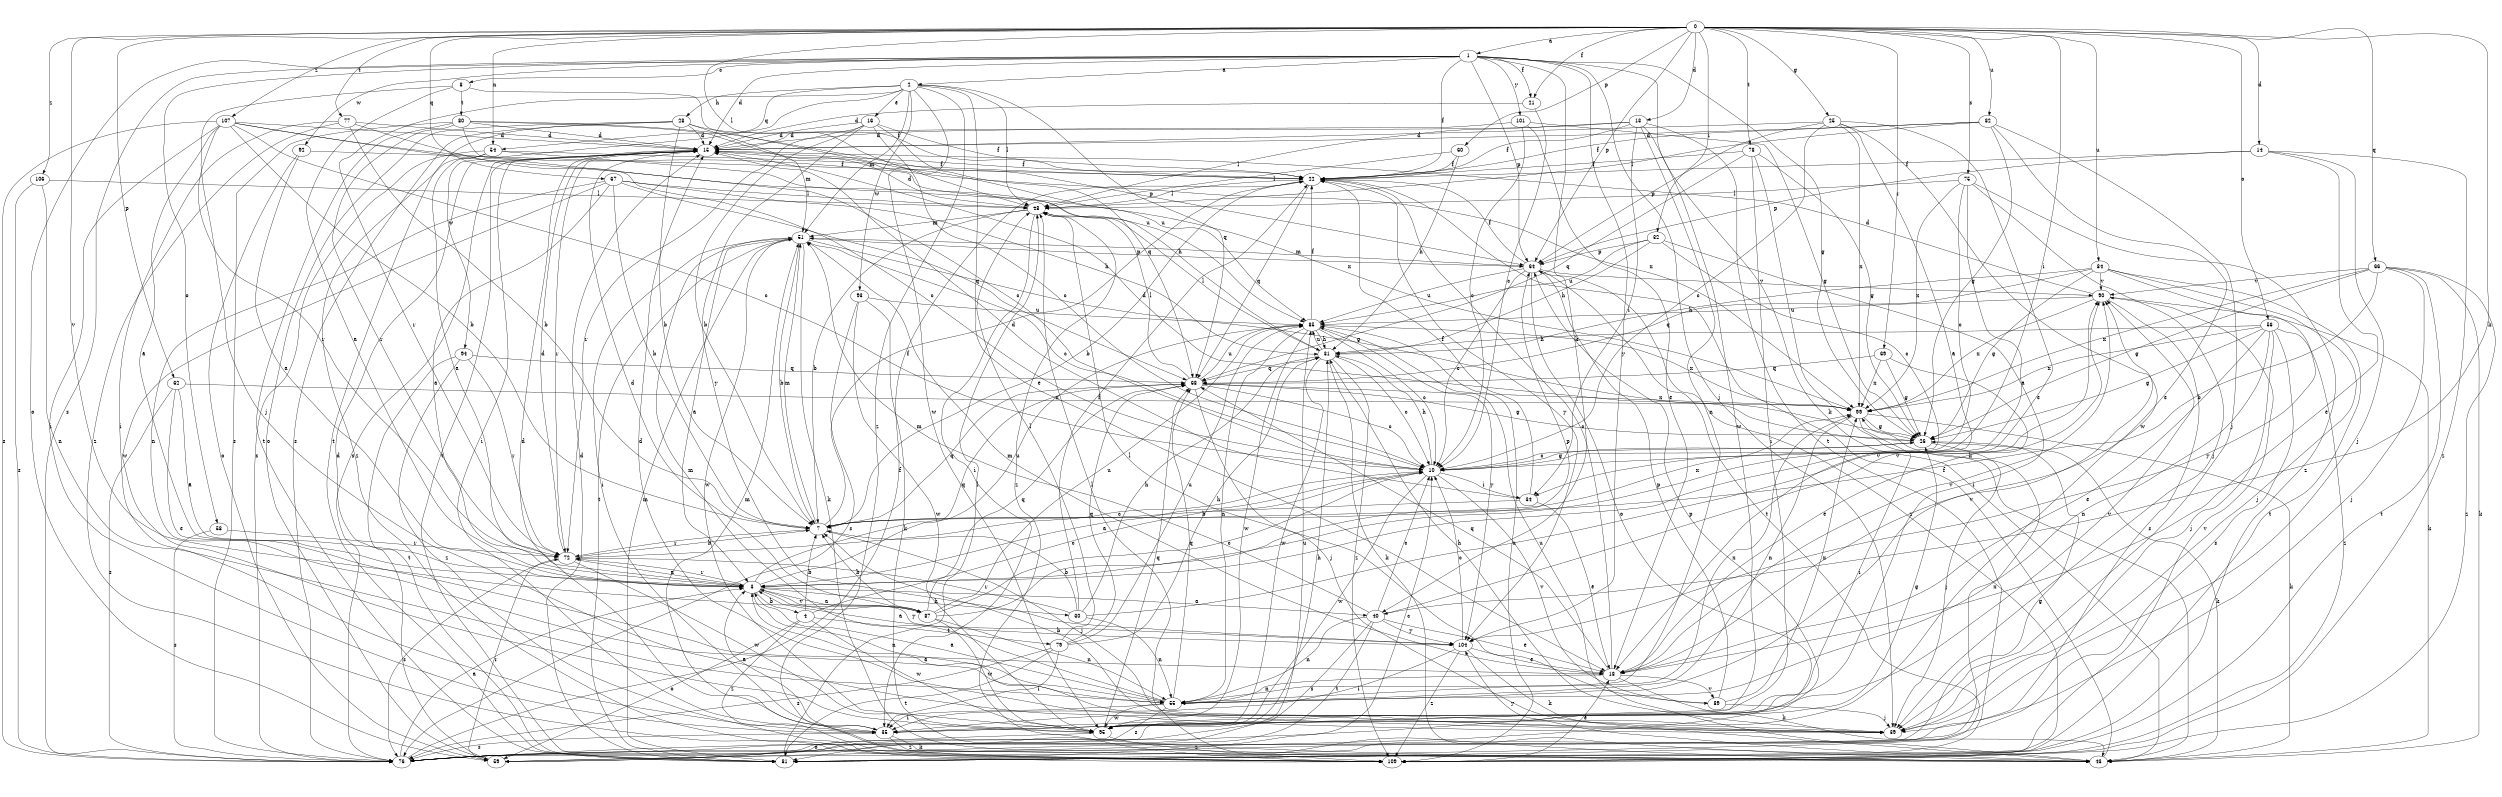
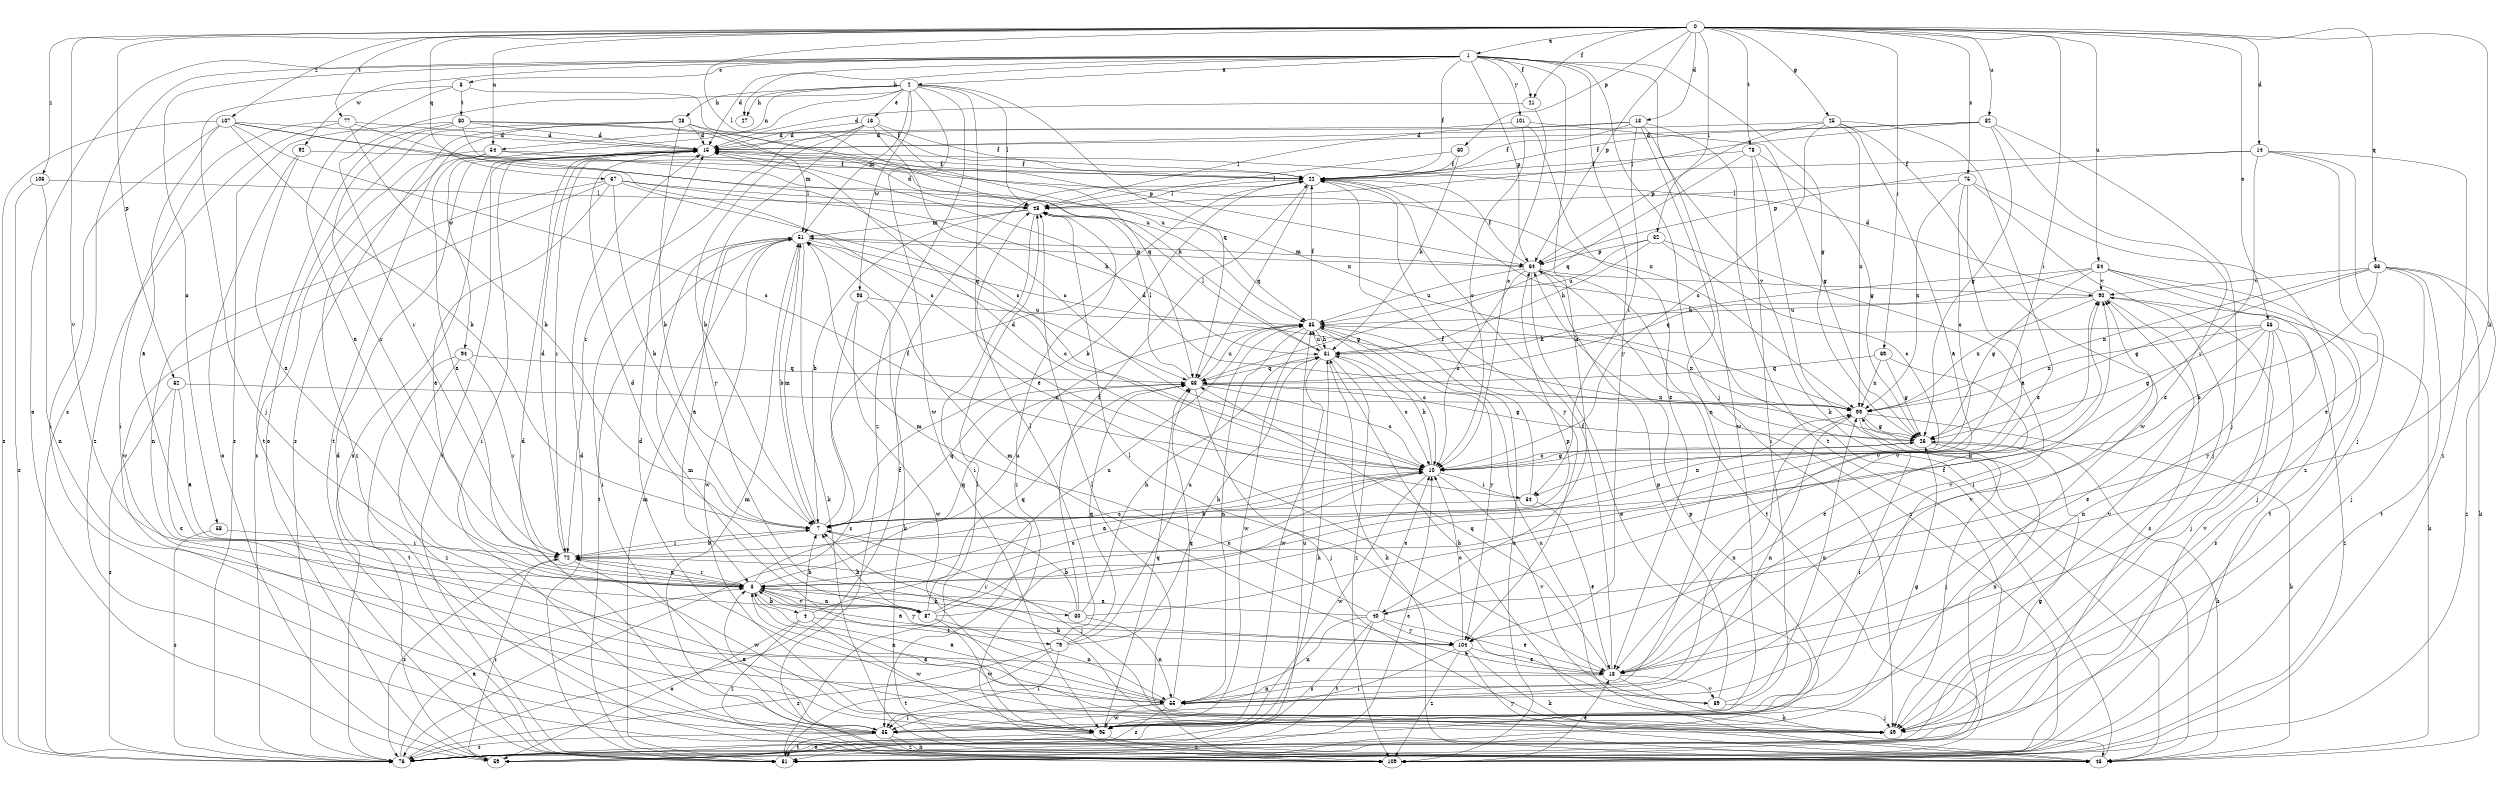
node "27": added
edge "2" -> "54": label "q" -> "n"
edge "107" -> "72": now "14" -> "72"
edge "18" -> "22": label "c" -> "f"
edge "3" -> "40": reversed
edge "35" -> "81": added, label "t"
